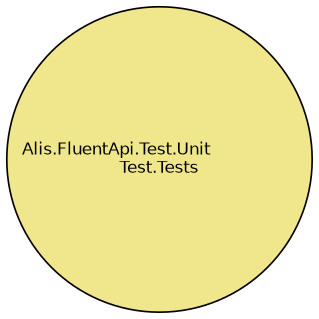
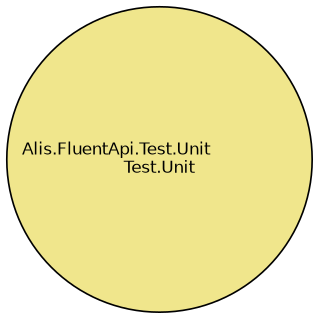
node "Alis.FluentApi.Test.Unit Test.Tests": label "Alis.FluentApi.Test.Unit Test.Tests" -> "Alis.FluentApi.Test.Unit Test.Unit"
